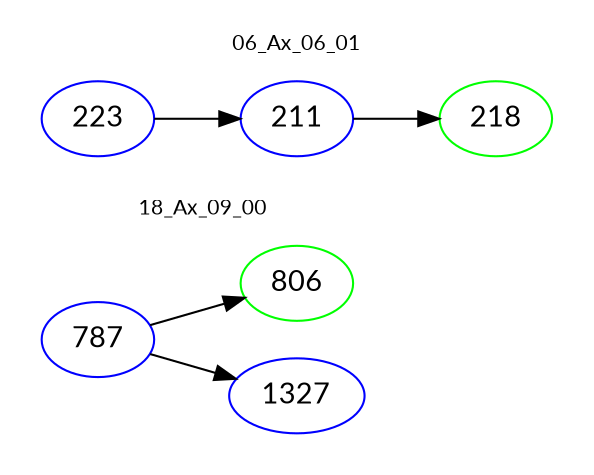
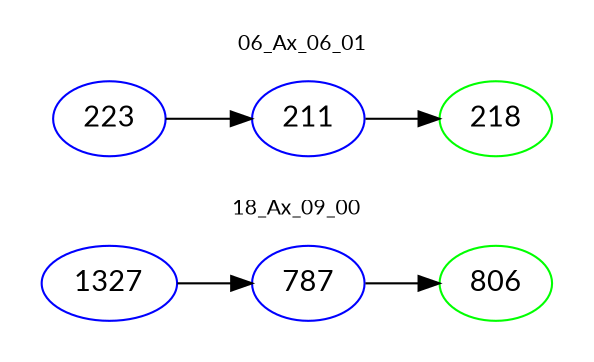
edge "787" -> "1327": reversed
